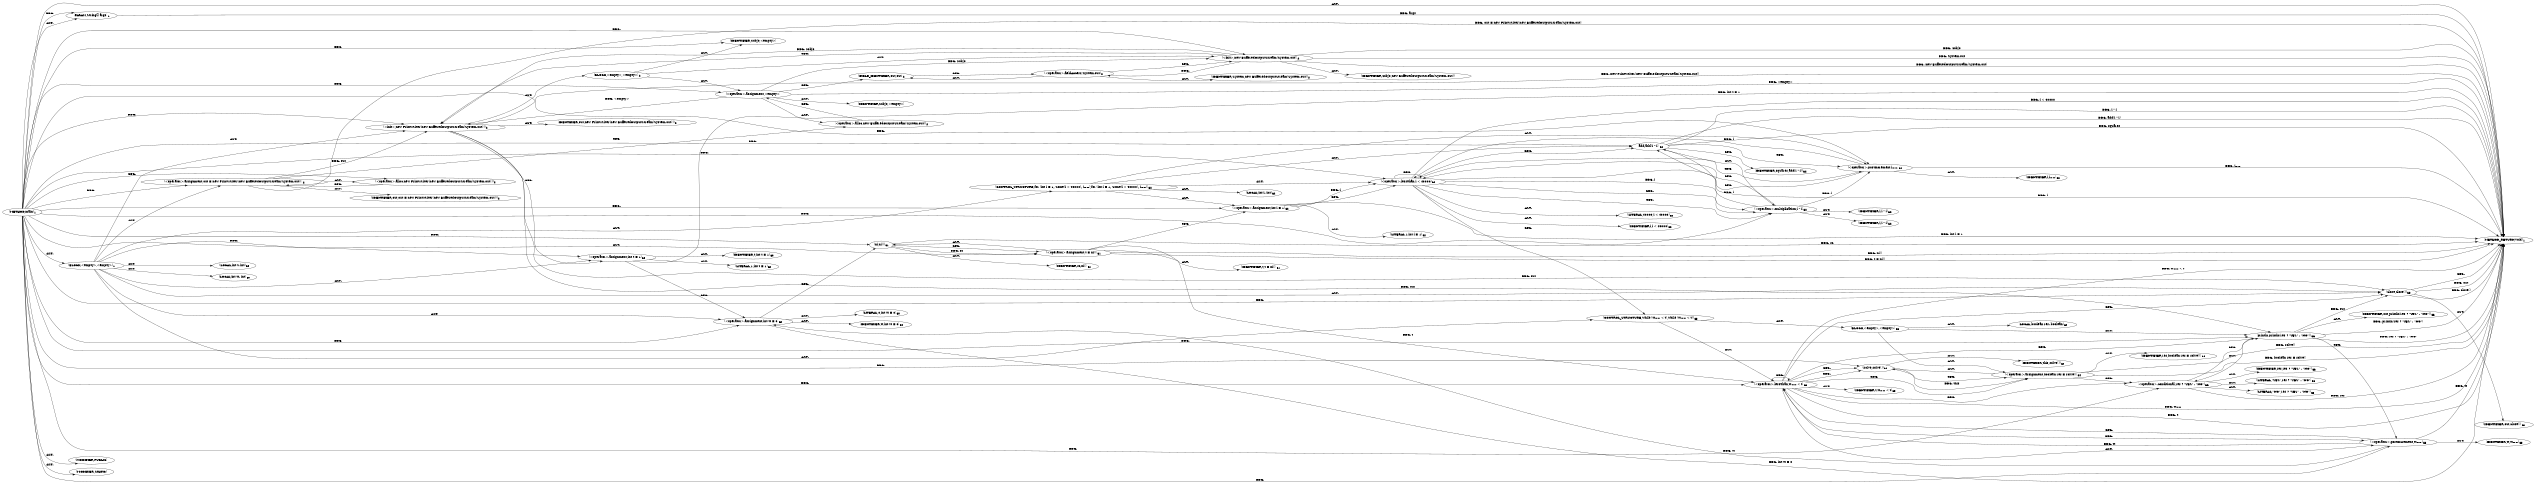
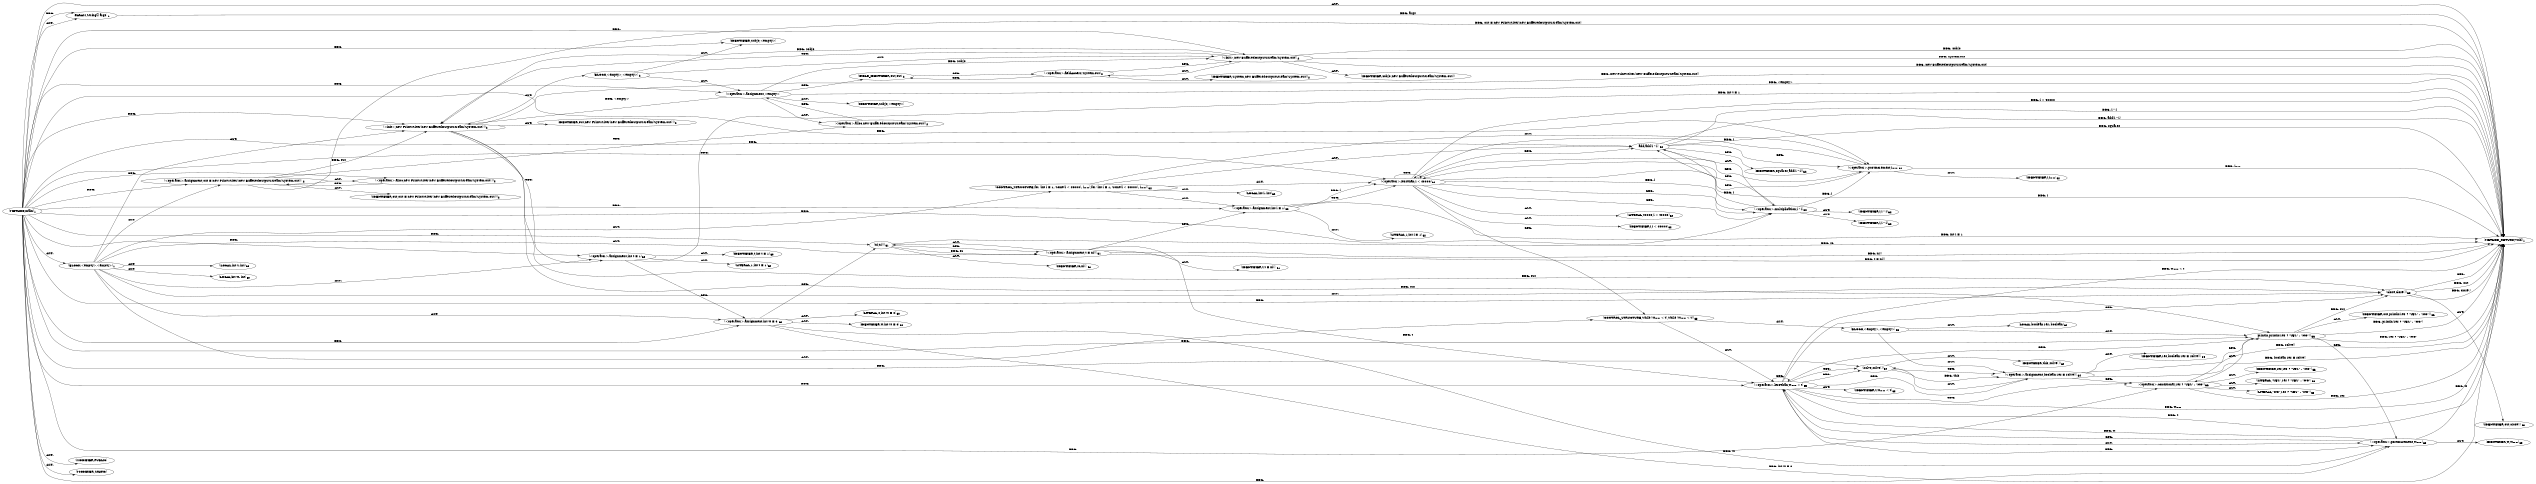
edge "(<init>,new BufferedOutputStream(System.out))" -> "(<operator>.fieldAccess,System.out)": label "DDG: " -> "AST: "
edge "(<operator>.fieldAccess,System.out)" -> "(FIELD_IDENTIFIER,out,out)": label "AST: " -> "CDG: "
edge "(<operator>.postIncrement,tt++)" -> "(<operator>.assignment,int tt = 0)": reversed
